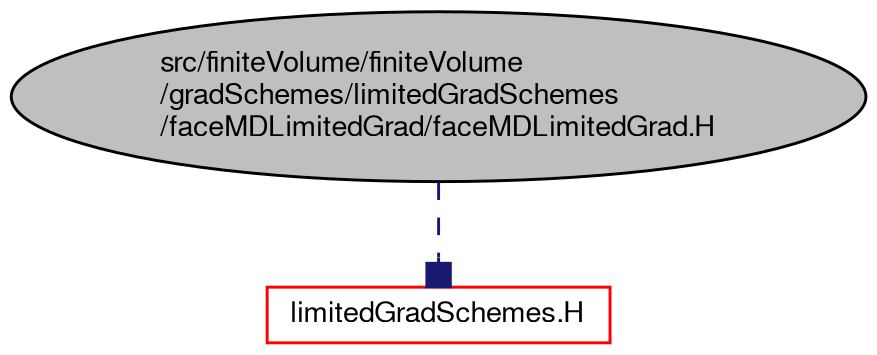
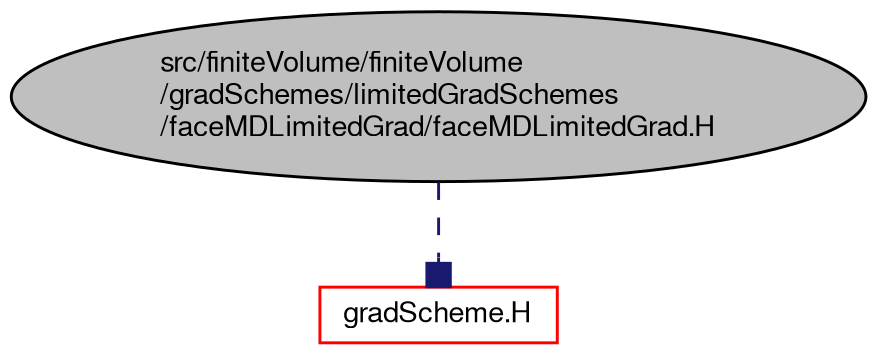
node "limitedGradSchemes.H": label "limitedGradSchemes.H" -> "gradScheme.H"
